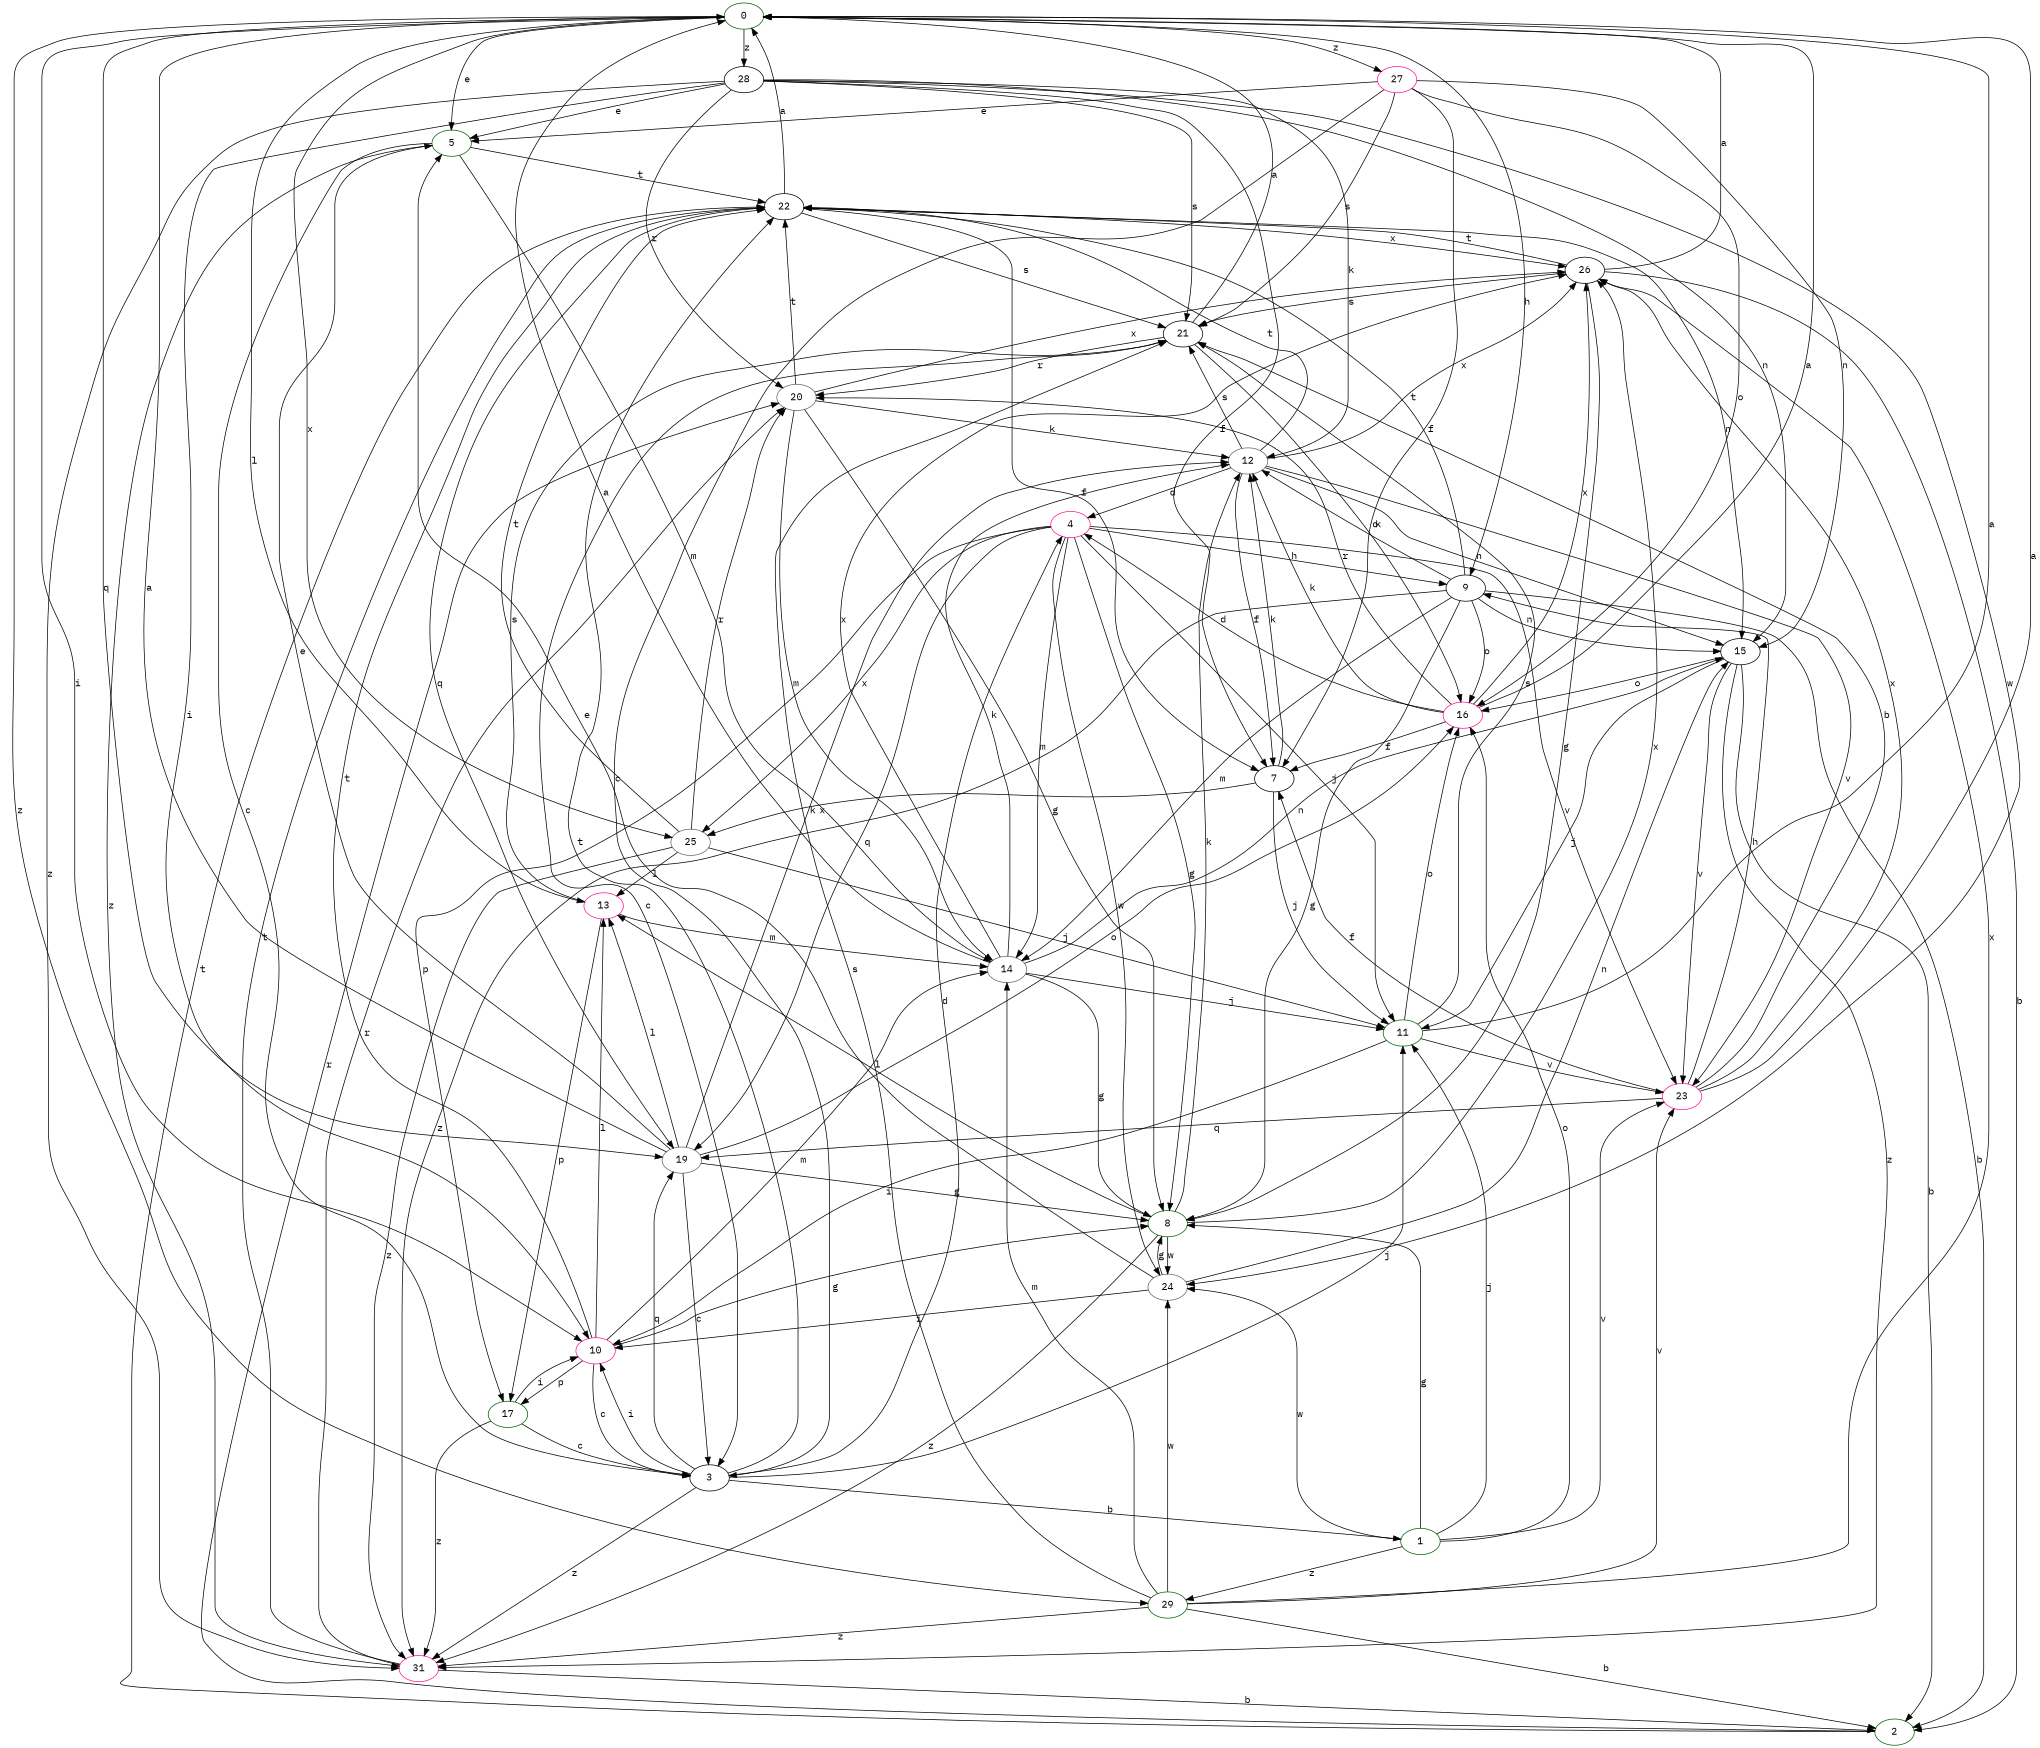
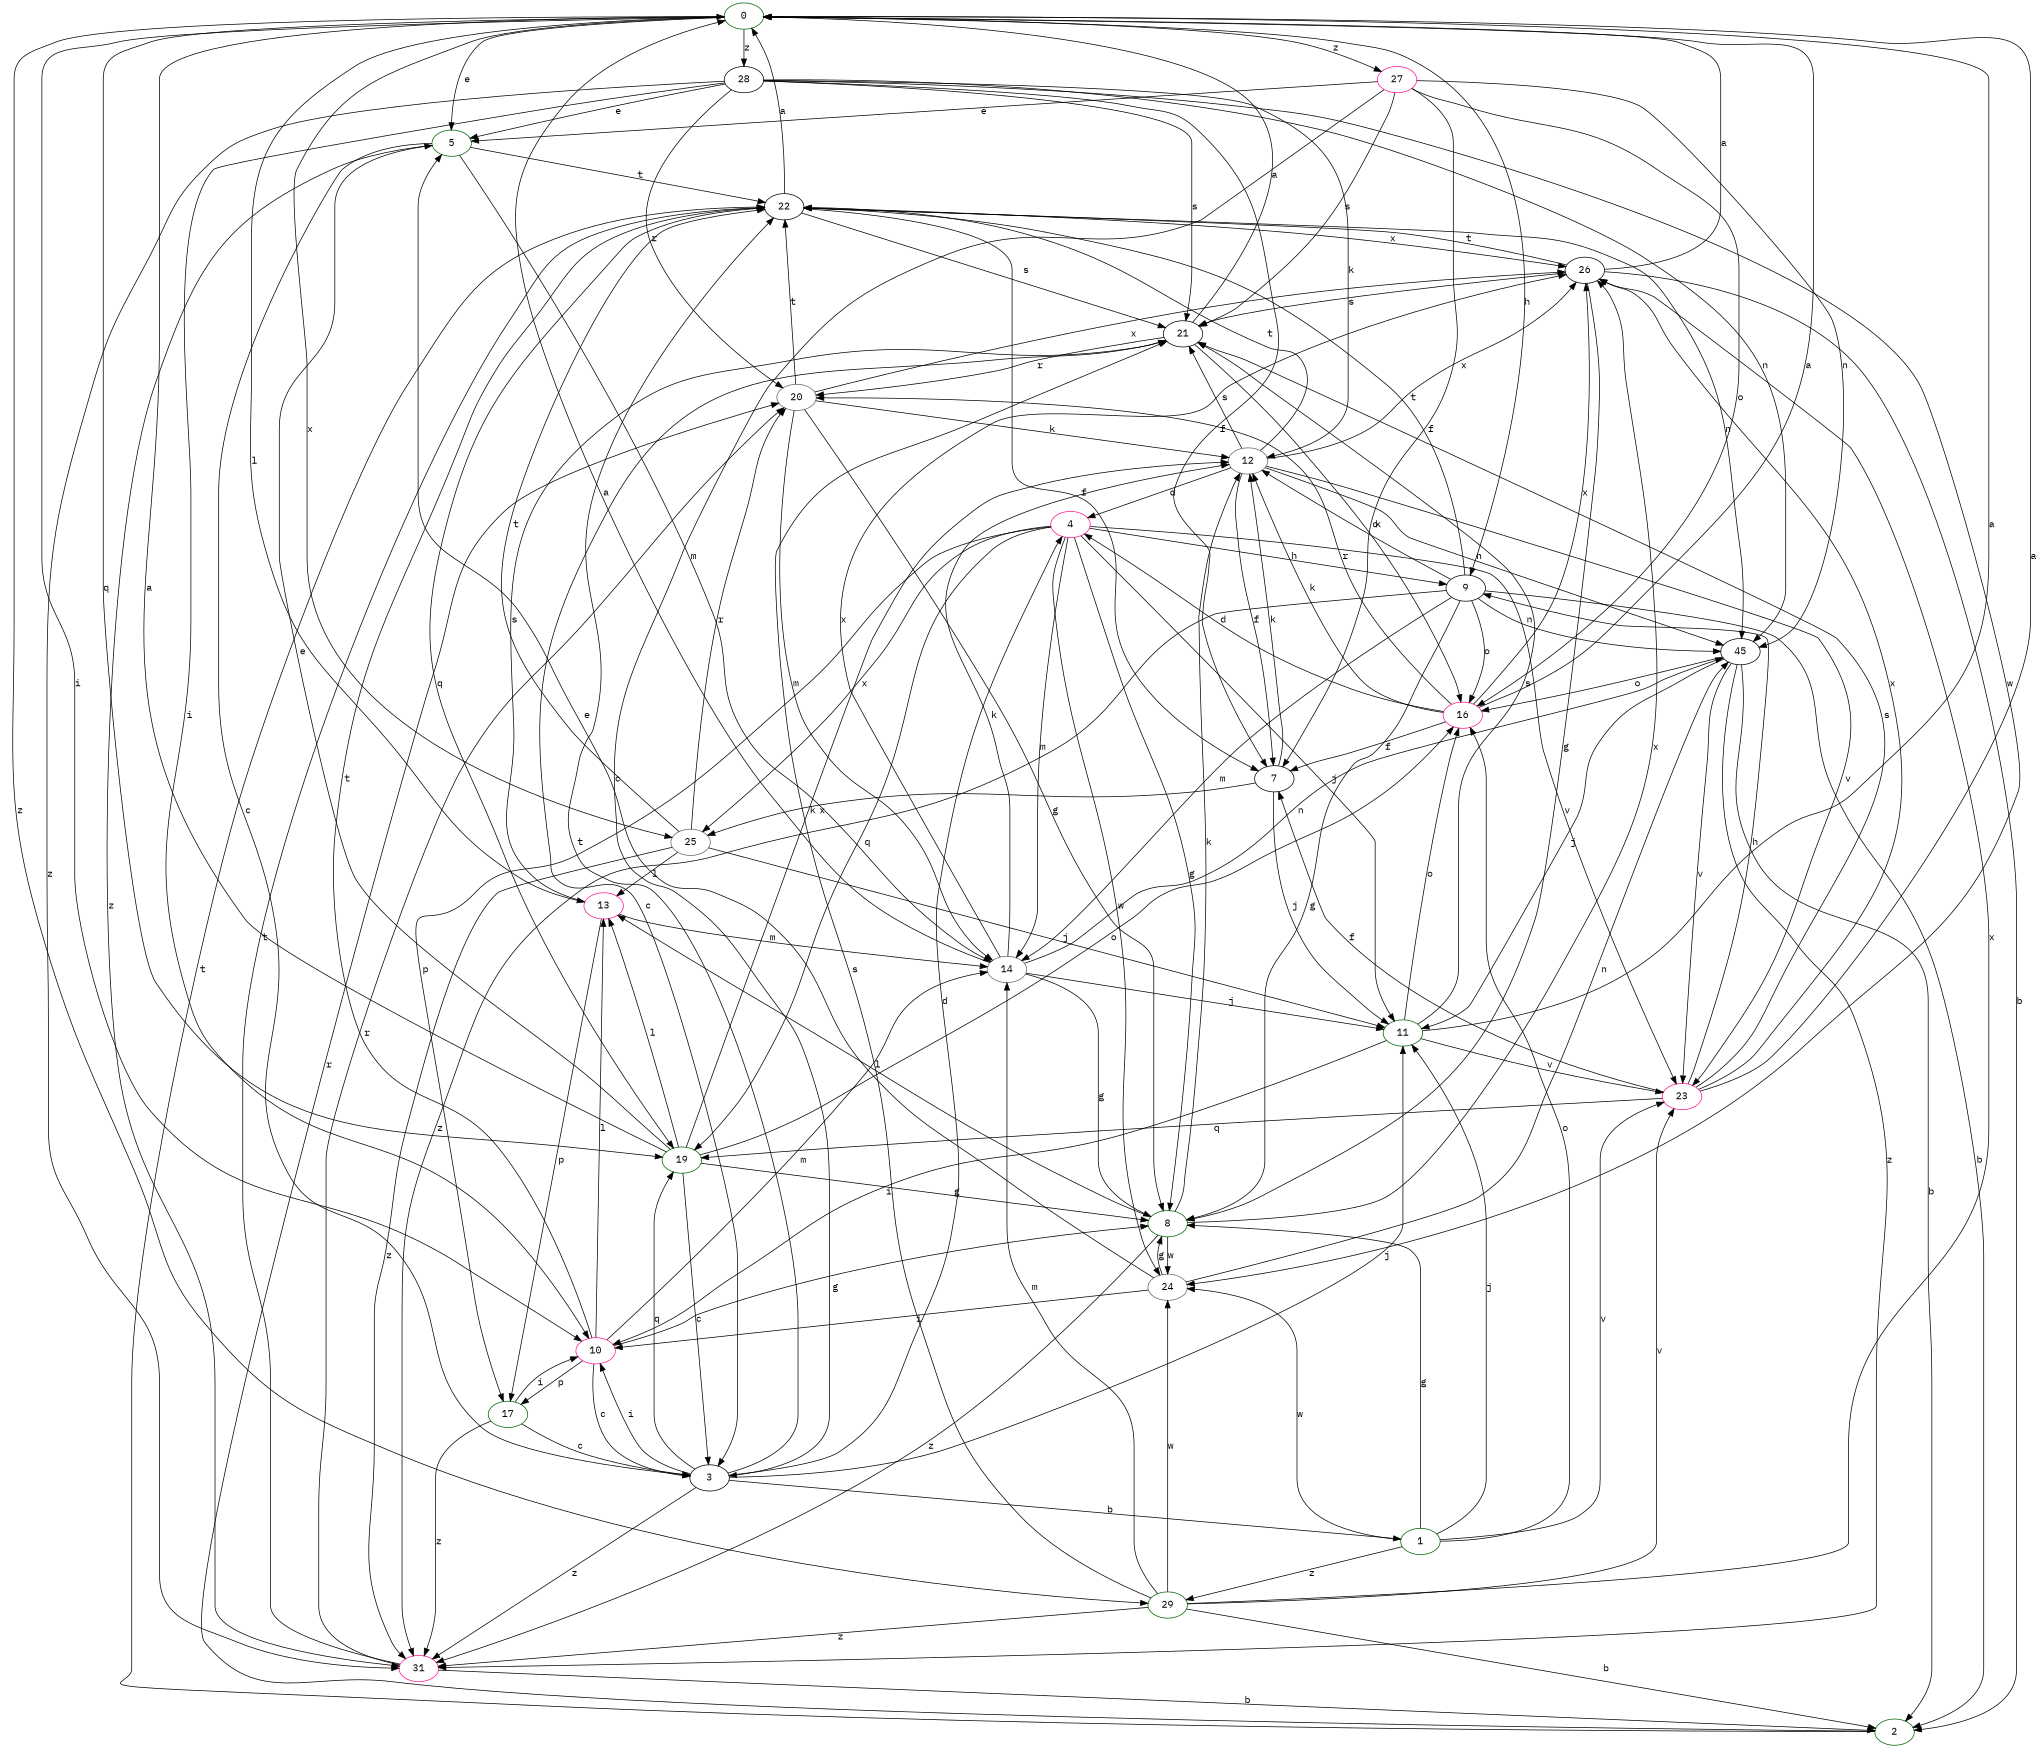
node "15": label "15" -> "45"
edge "23" -> "21": label "b" -> "s"
node "19": color gray40 -> darkgreen
